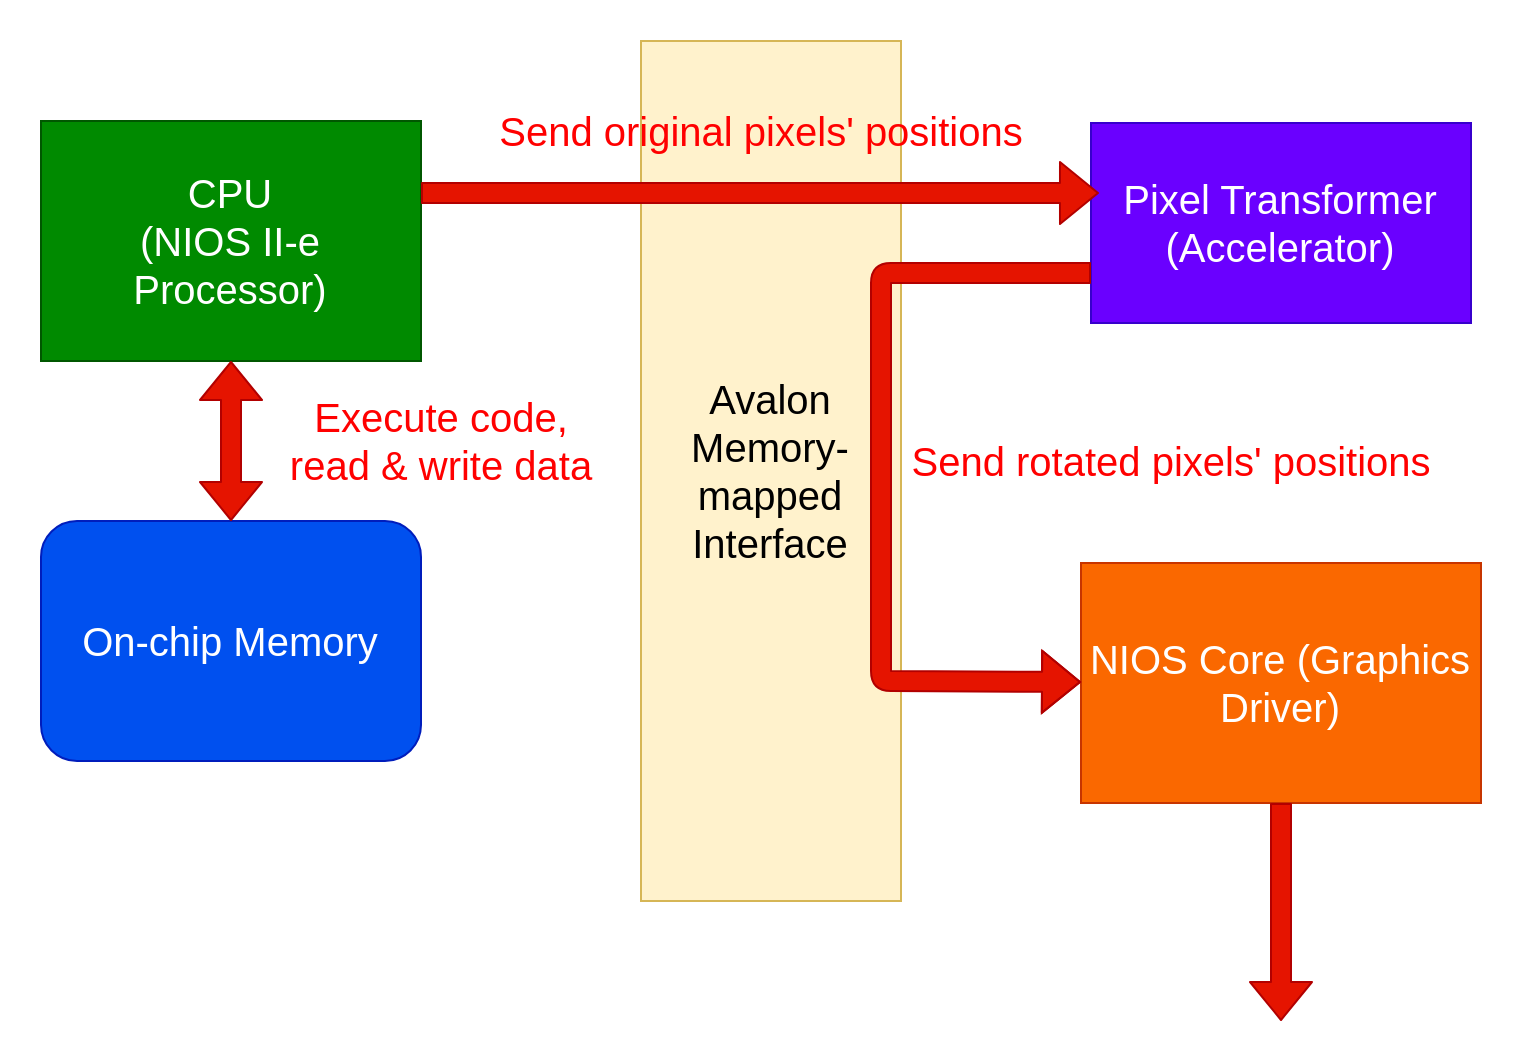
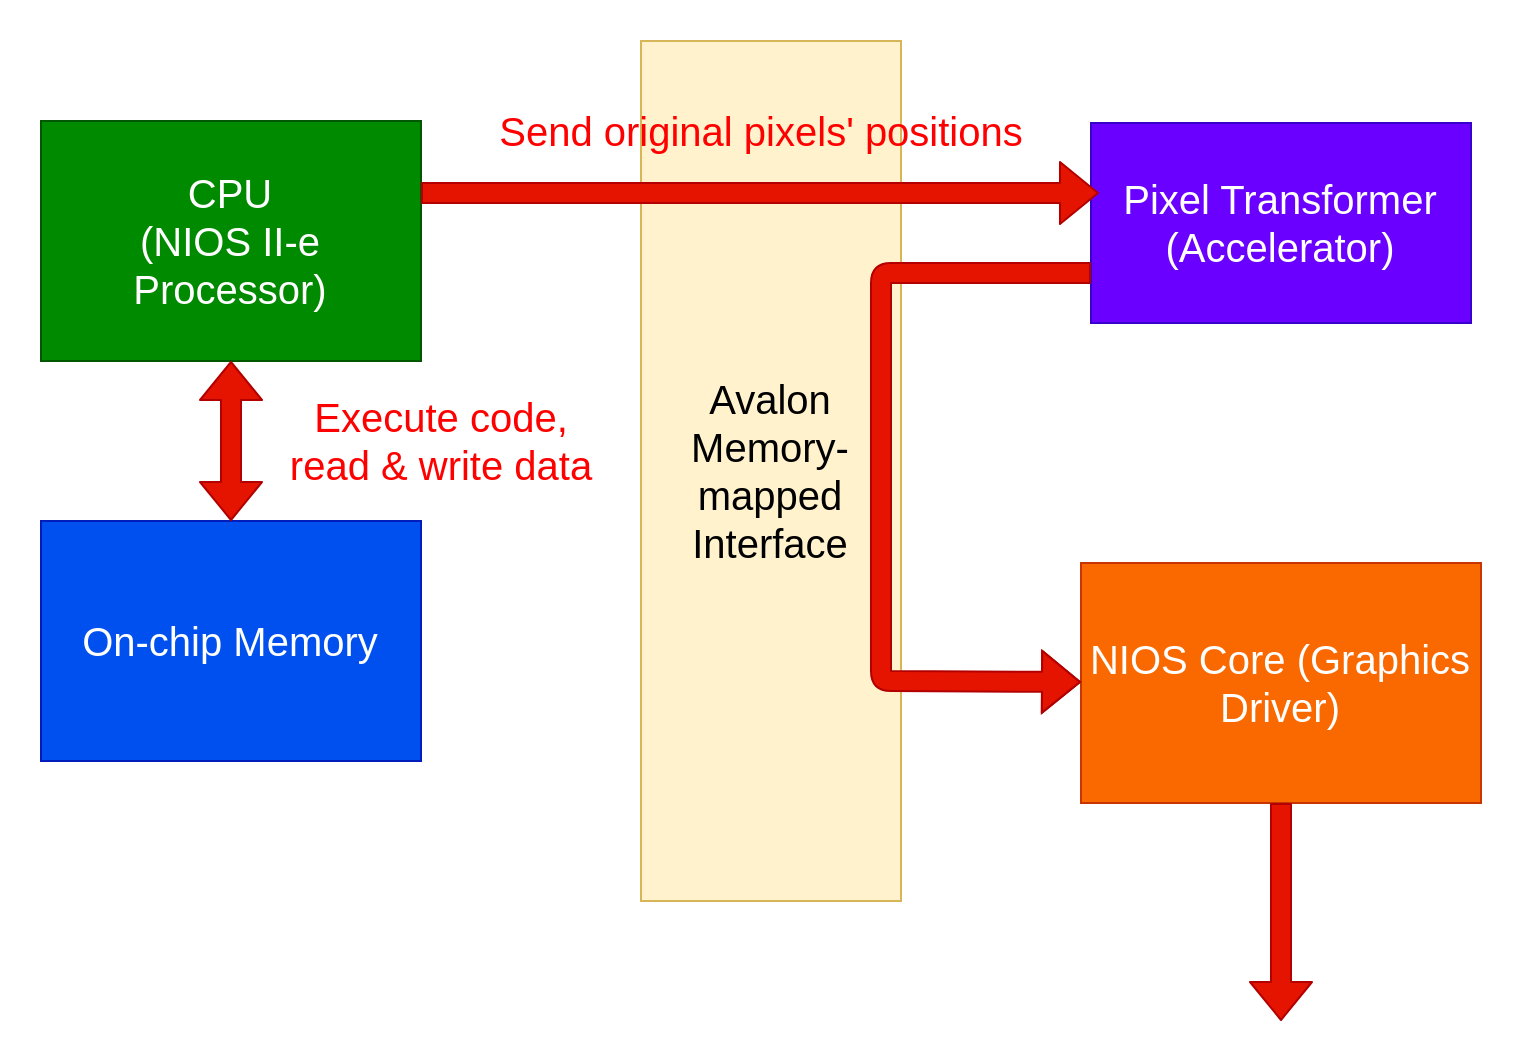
node "Send rotated pixels' positions": removed
node "On-chip Memory": shape rounded rectangle -> rectangle
